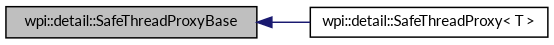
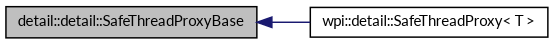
node "wpi::detail::SafeThreadProxyBase": label "wpi::detail::SafeThreadProxyBase" -> "detail::detail::SafeThreadProxyBase"
